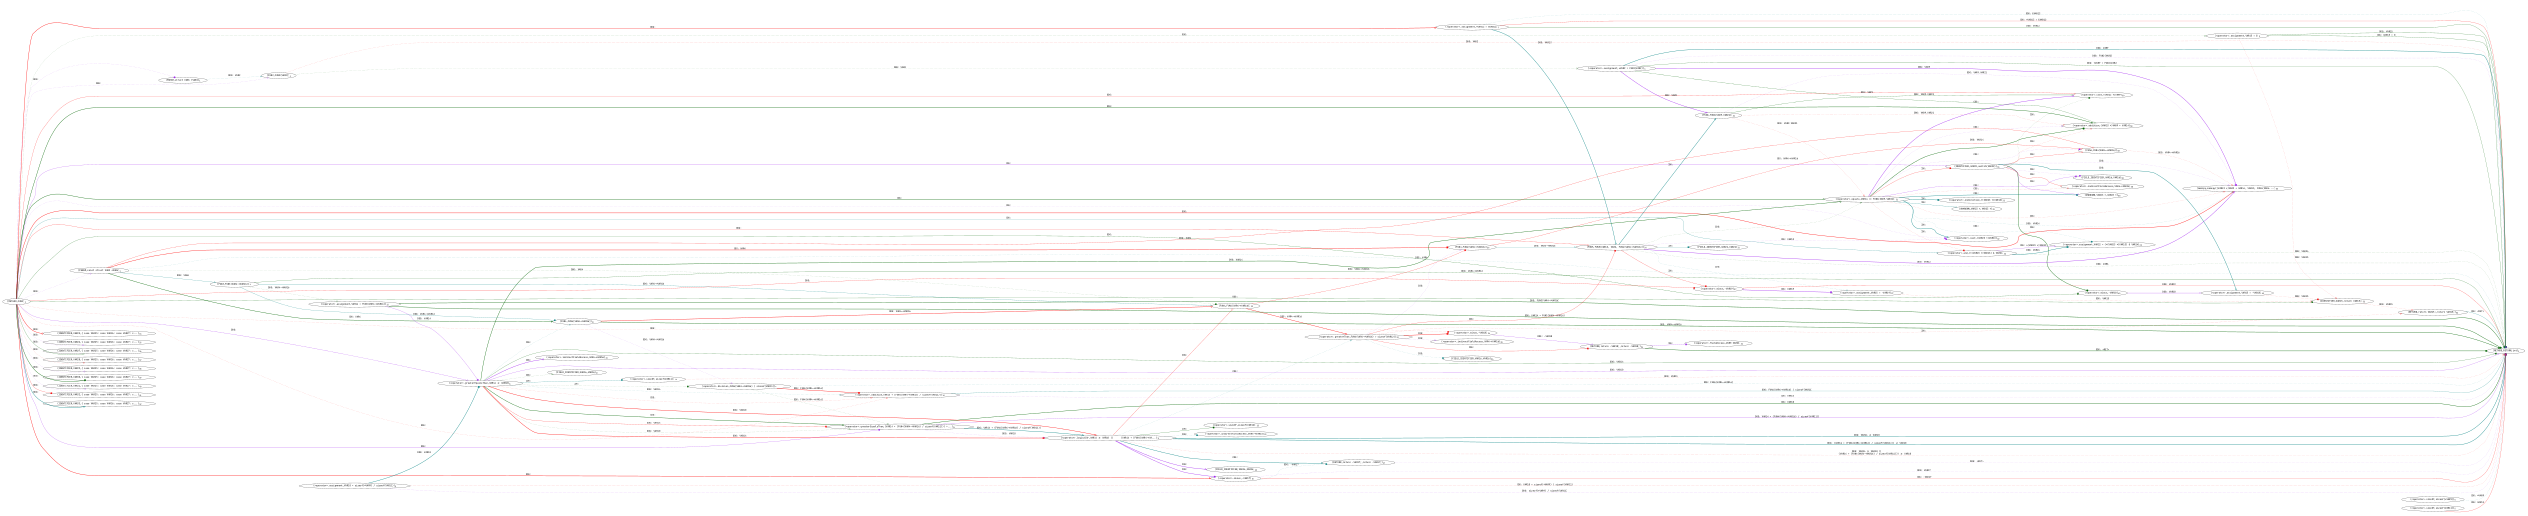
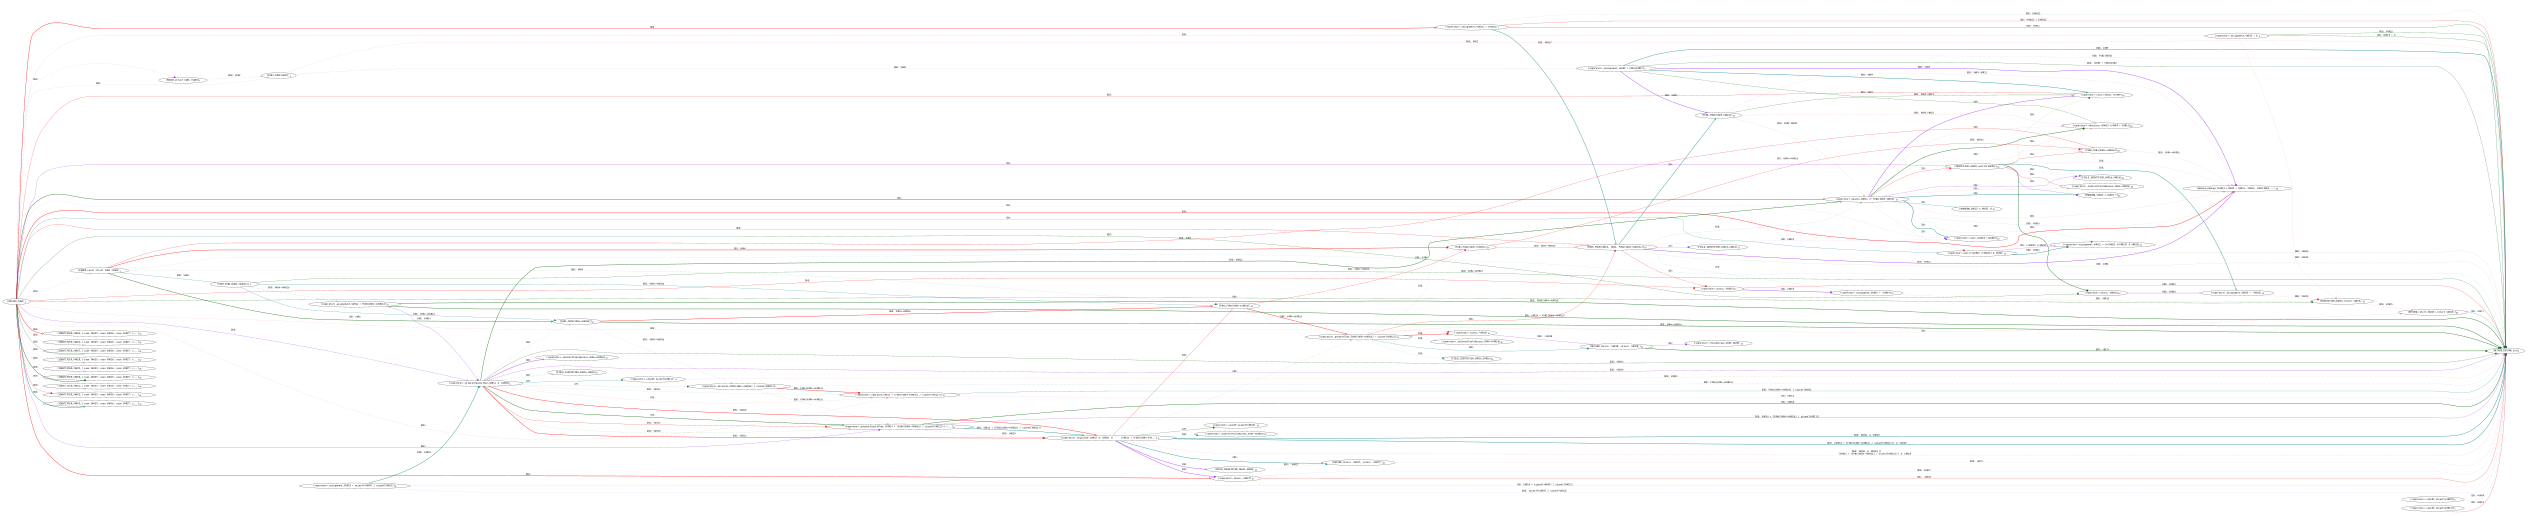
edge "(<operator>.assignment,*VAR9 = FUN2(VAR2))" -> "(<operator>.cast,(VAR23 *)VAR9)": added, label "DDG: VAR9"
edge "(METHOD,FUN1)" -> "(<operator>.addition,(VAR23 *)VAR9 + VAR14)": removed, label "DDG:"
node "(<operator>.indirection,*(VAR23 *)VAR13)": removed
edge "(<operator>.greaterThan,FUN4(VAR4->VAR16) > sizeof(VAR12))" -> "(RETURN,return -VAR18;,return -VAR18;)": color red -> teal
